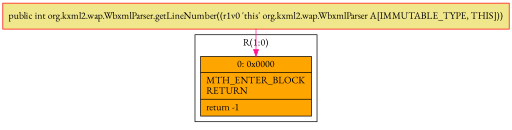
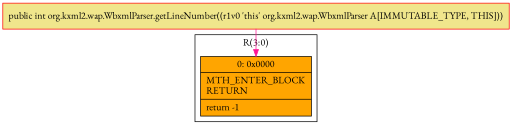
cluster "R(1:0)": label "R(1:0)" -> "R(3:0)"
